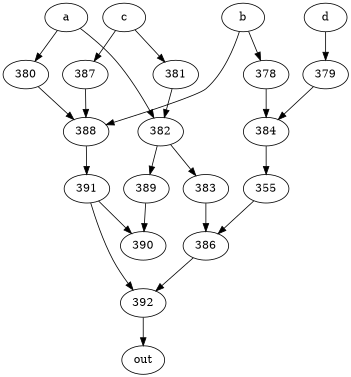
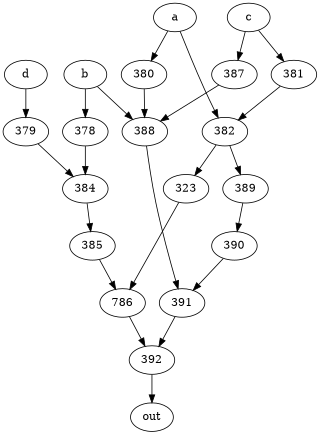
node "383": label "383" -> "323"
node "355": label "355" -> "385"
edge "391" -> "390": reversed
node "386": label "386" -> "786"
